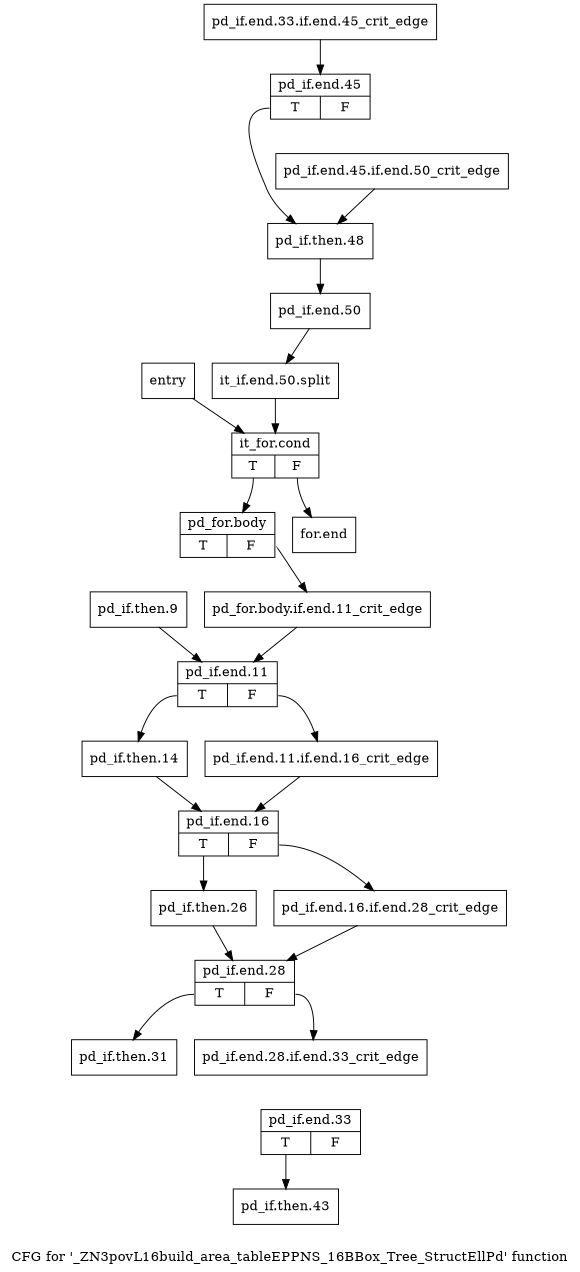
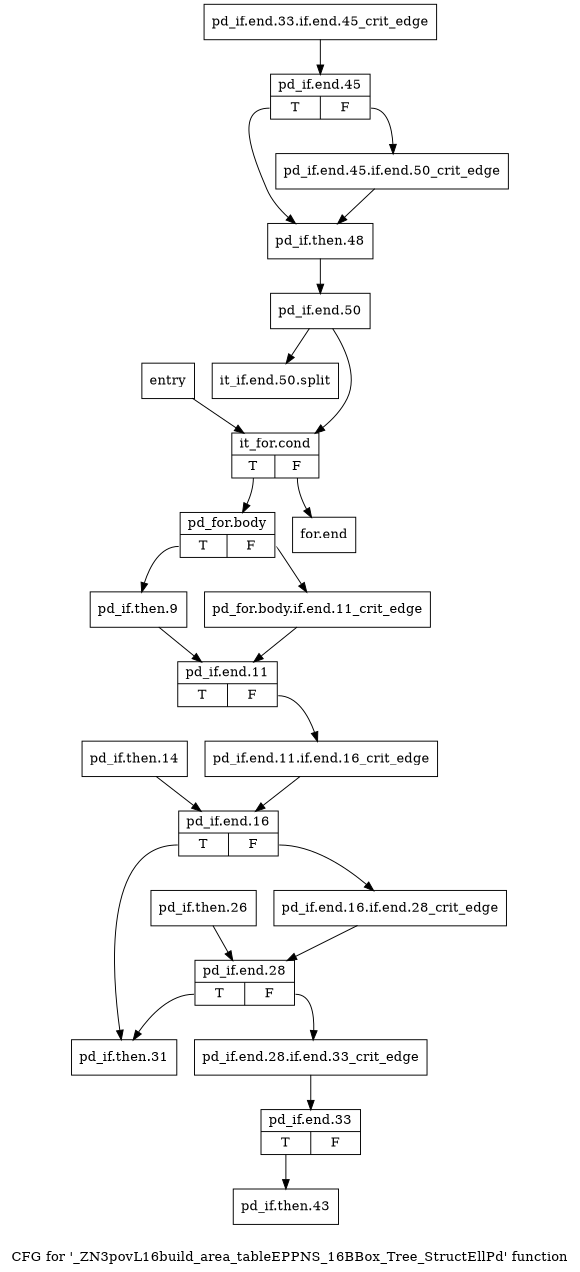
edge "pd_if.end.45" -> "pd_if.end.45.if.end.50_crit_edge": added
edge "it_if.end.50.split" -> "it_for.cond": now "pd_if.end.50" -> "it_for.cond"
edge "pd_for.body" -> "pd_if.then.9": added
edge "pd_if.end.11" -> "pd_if.then.14": removed
edge "pd_if.end.16" -> "pd_if.then.26": now "pd_if.end.16" -> "pd_if.then.31"
edge "pd_if.end.28.if.end.33_crit_edge" -> "pd_if.end.33": added
